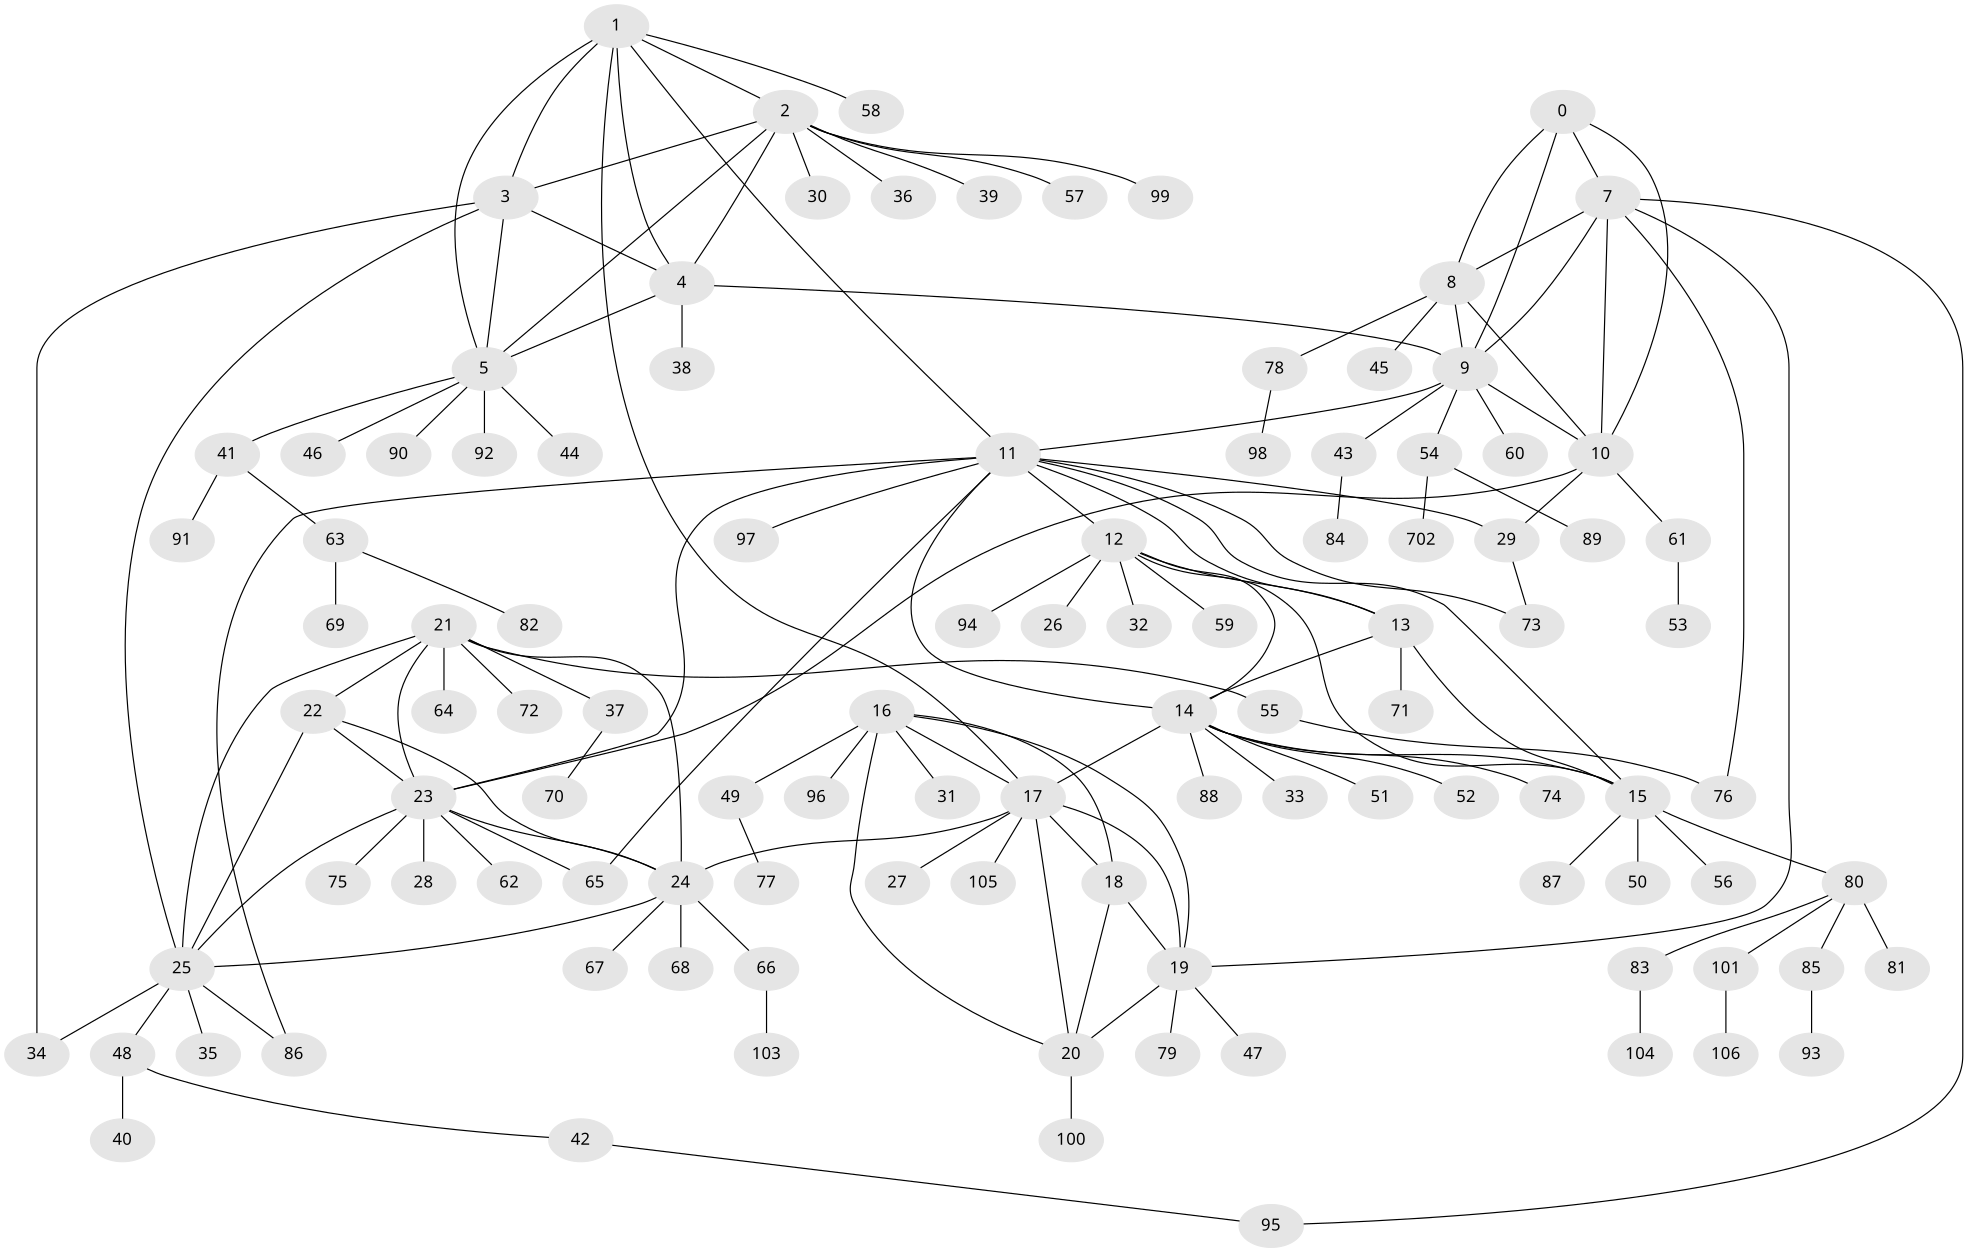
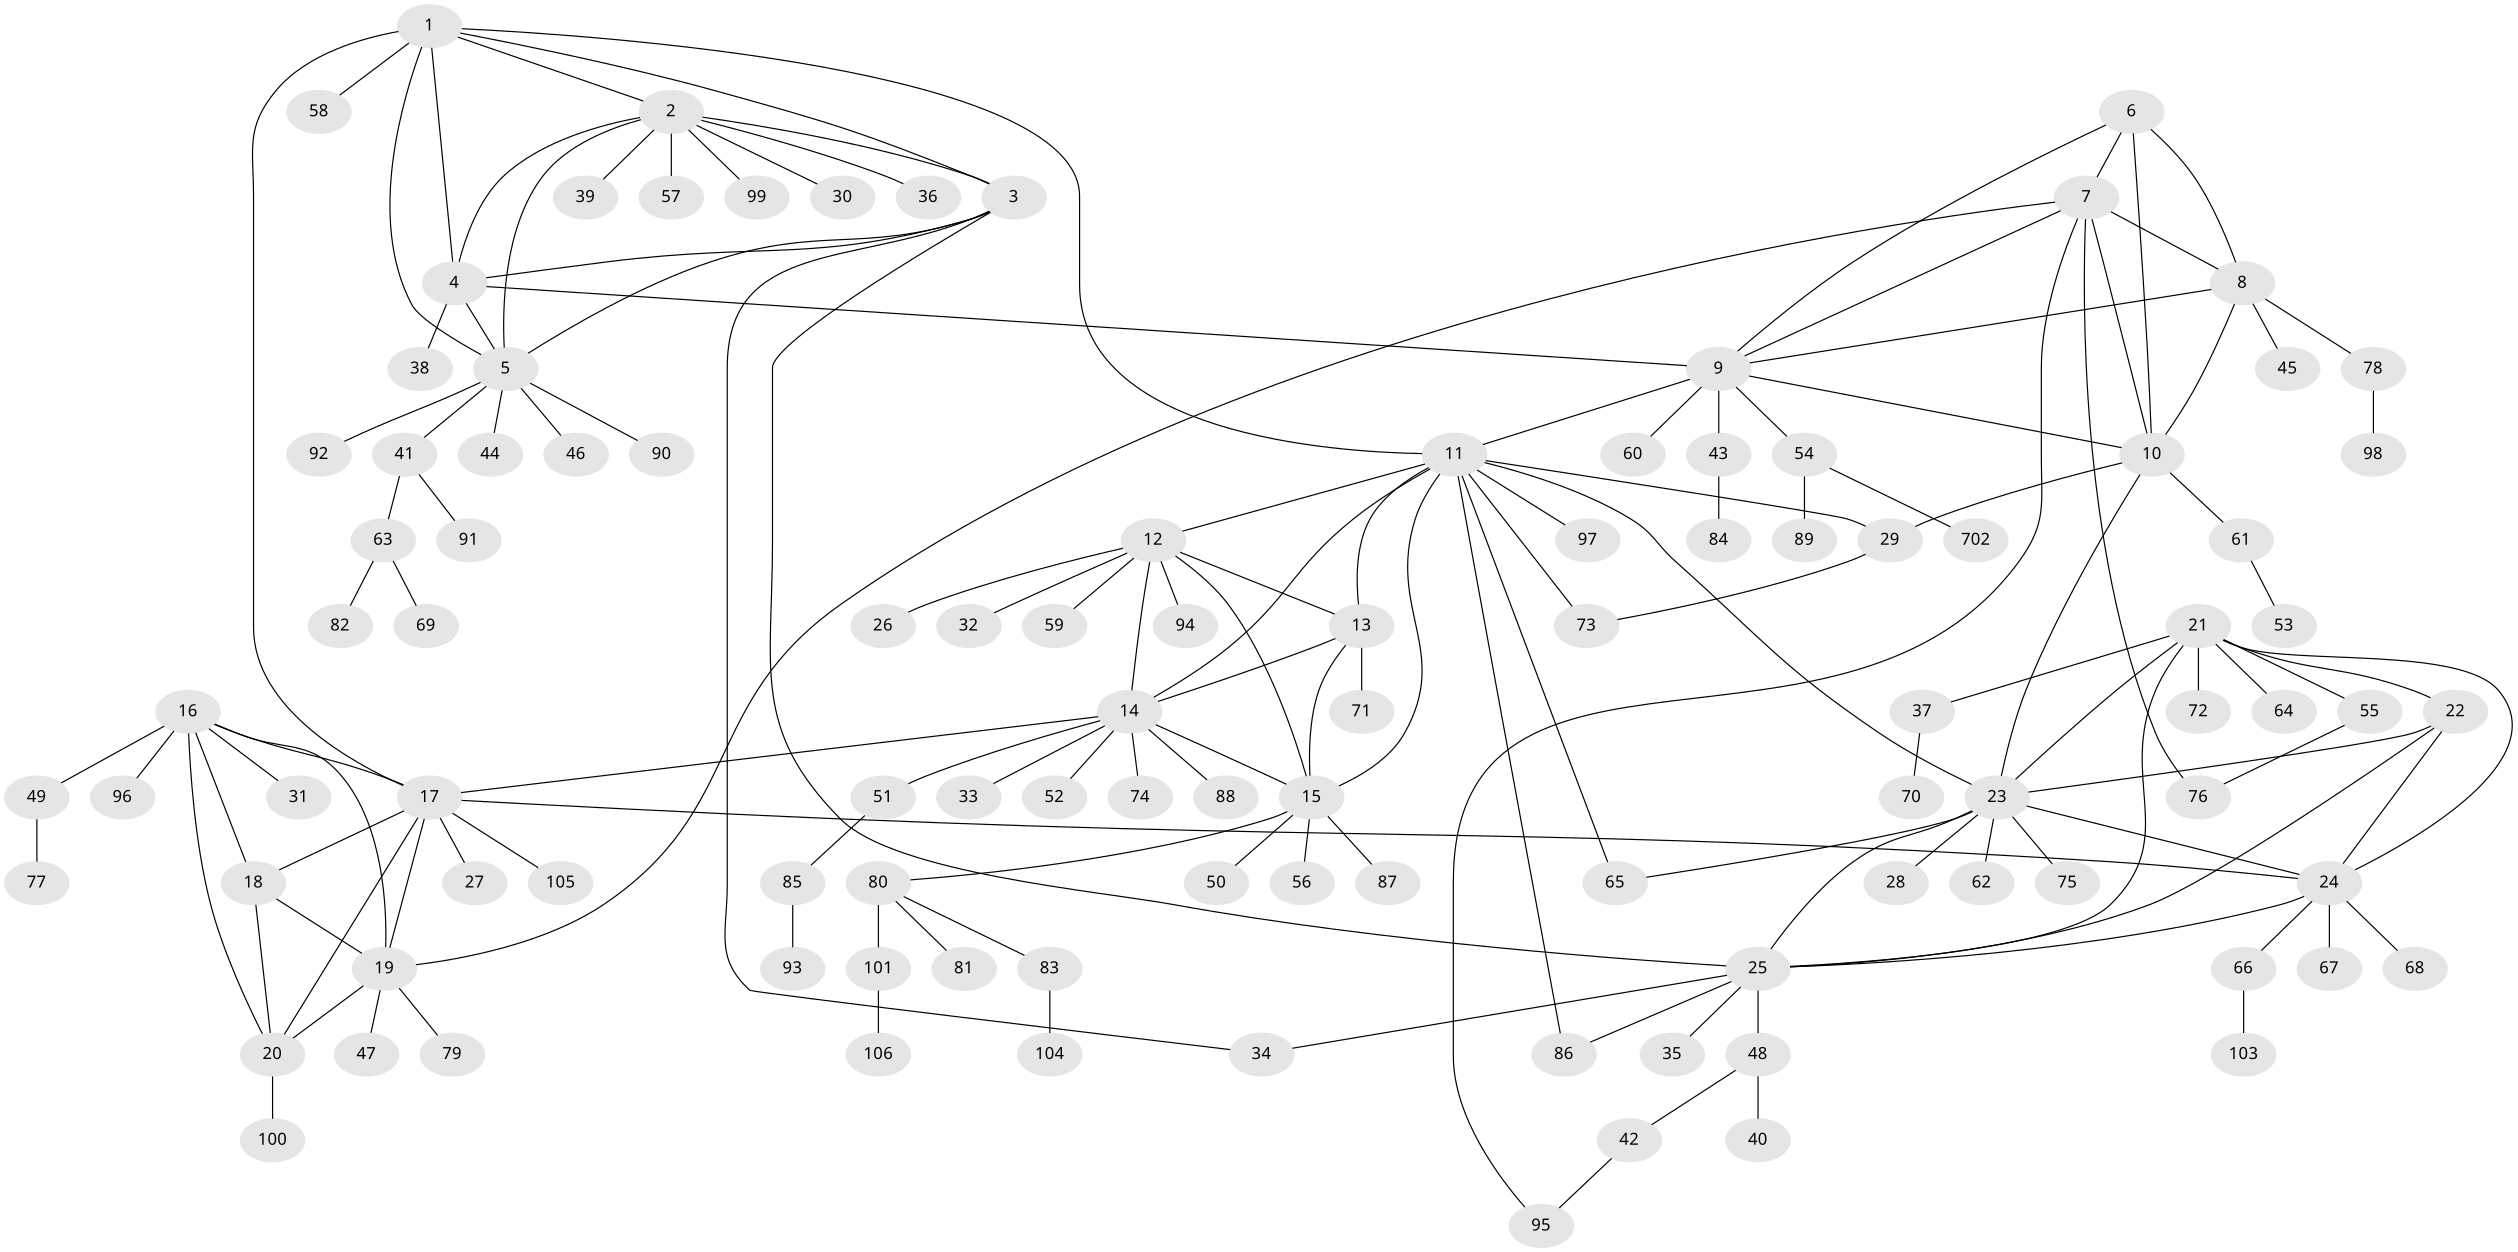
node "0": label "0" -> "6"
edge "80" -- "85": now "51" -- "85"
